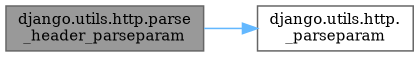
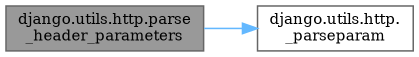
node "django.utils.http.parse _header_parseparam": label "django.utils.http.parse _header_parseparam" -> "django.utils.http.parse _header_parameters"
